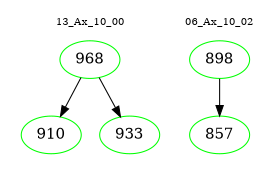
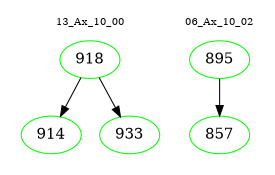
node "968": label "968" -> "918"
node "898": label "898" -> "895"
node "910": label "910" -> "914"
